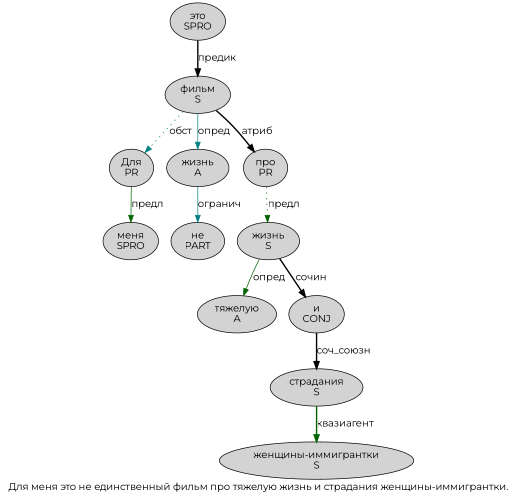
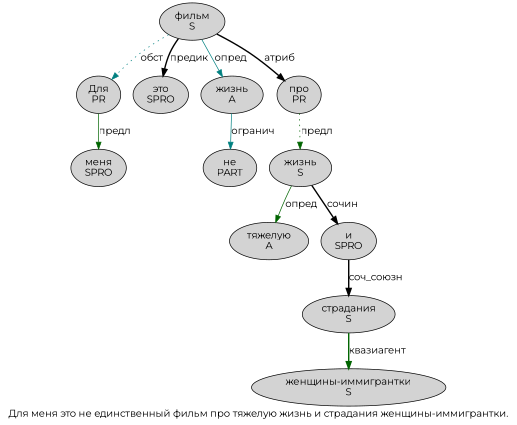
edge "это SPRO" -> "фильм S": reversed
node "и CONJ": label "и CONJ" -> "и SPRO"
